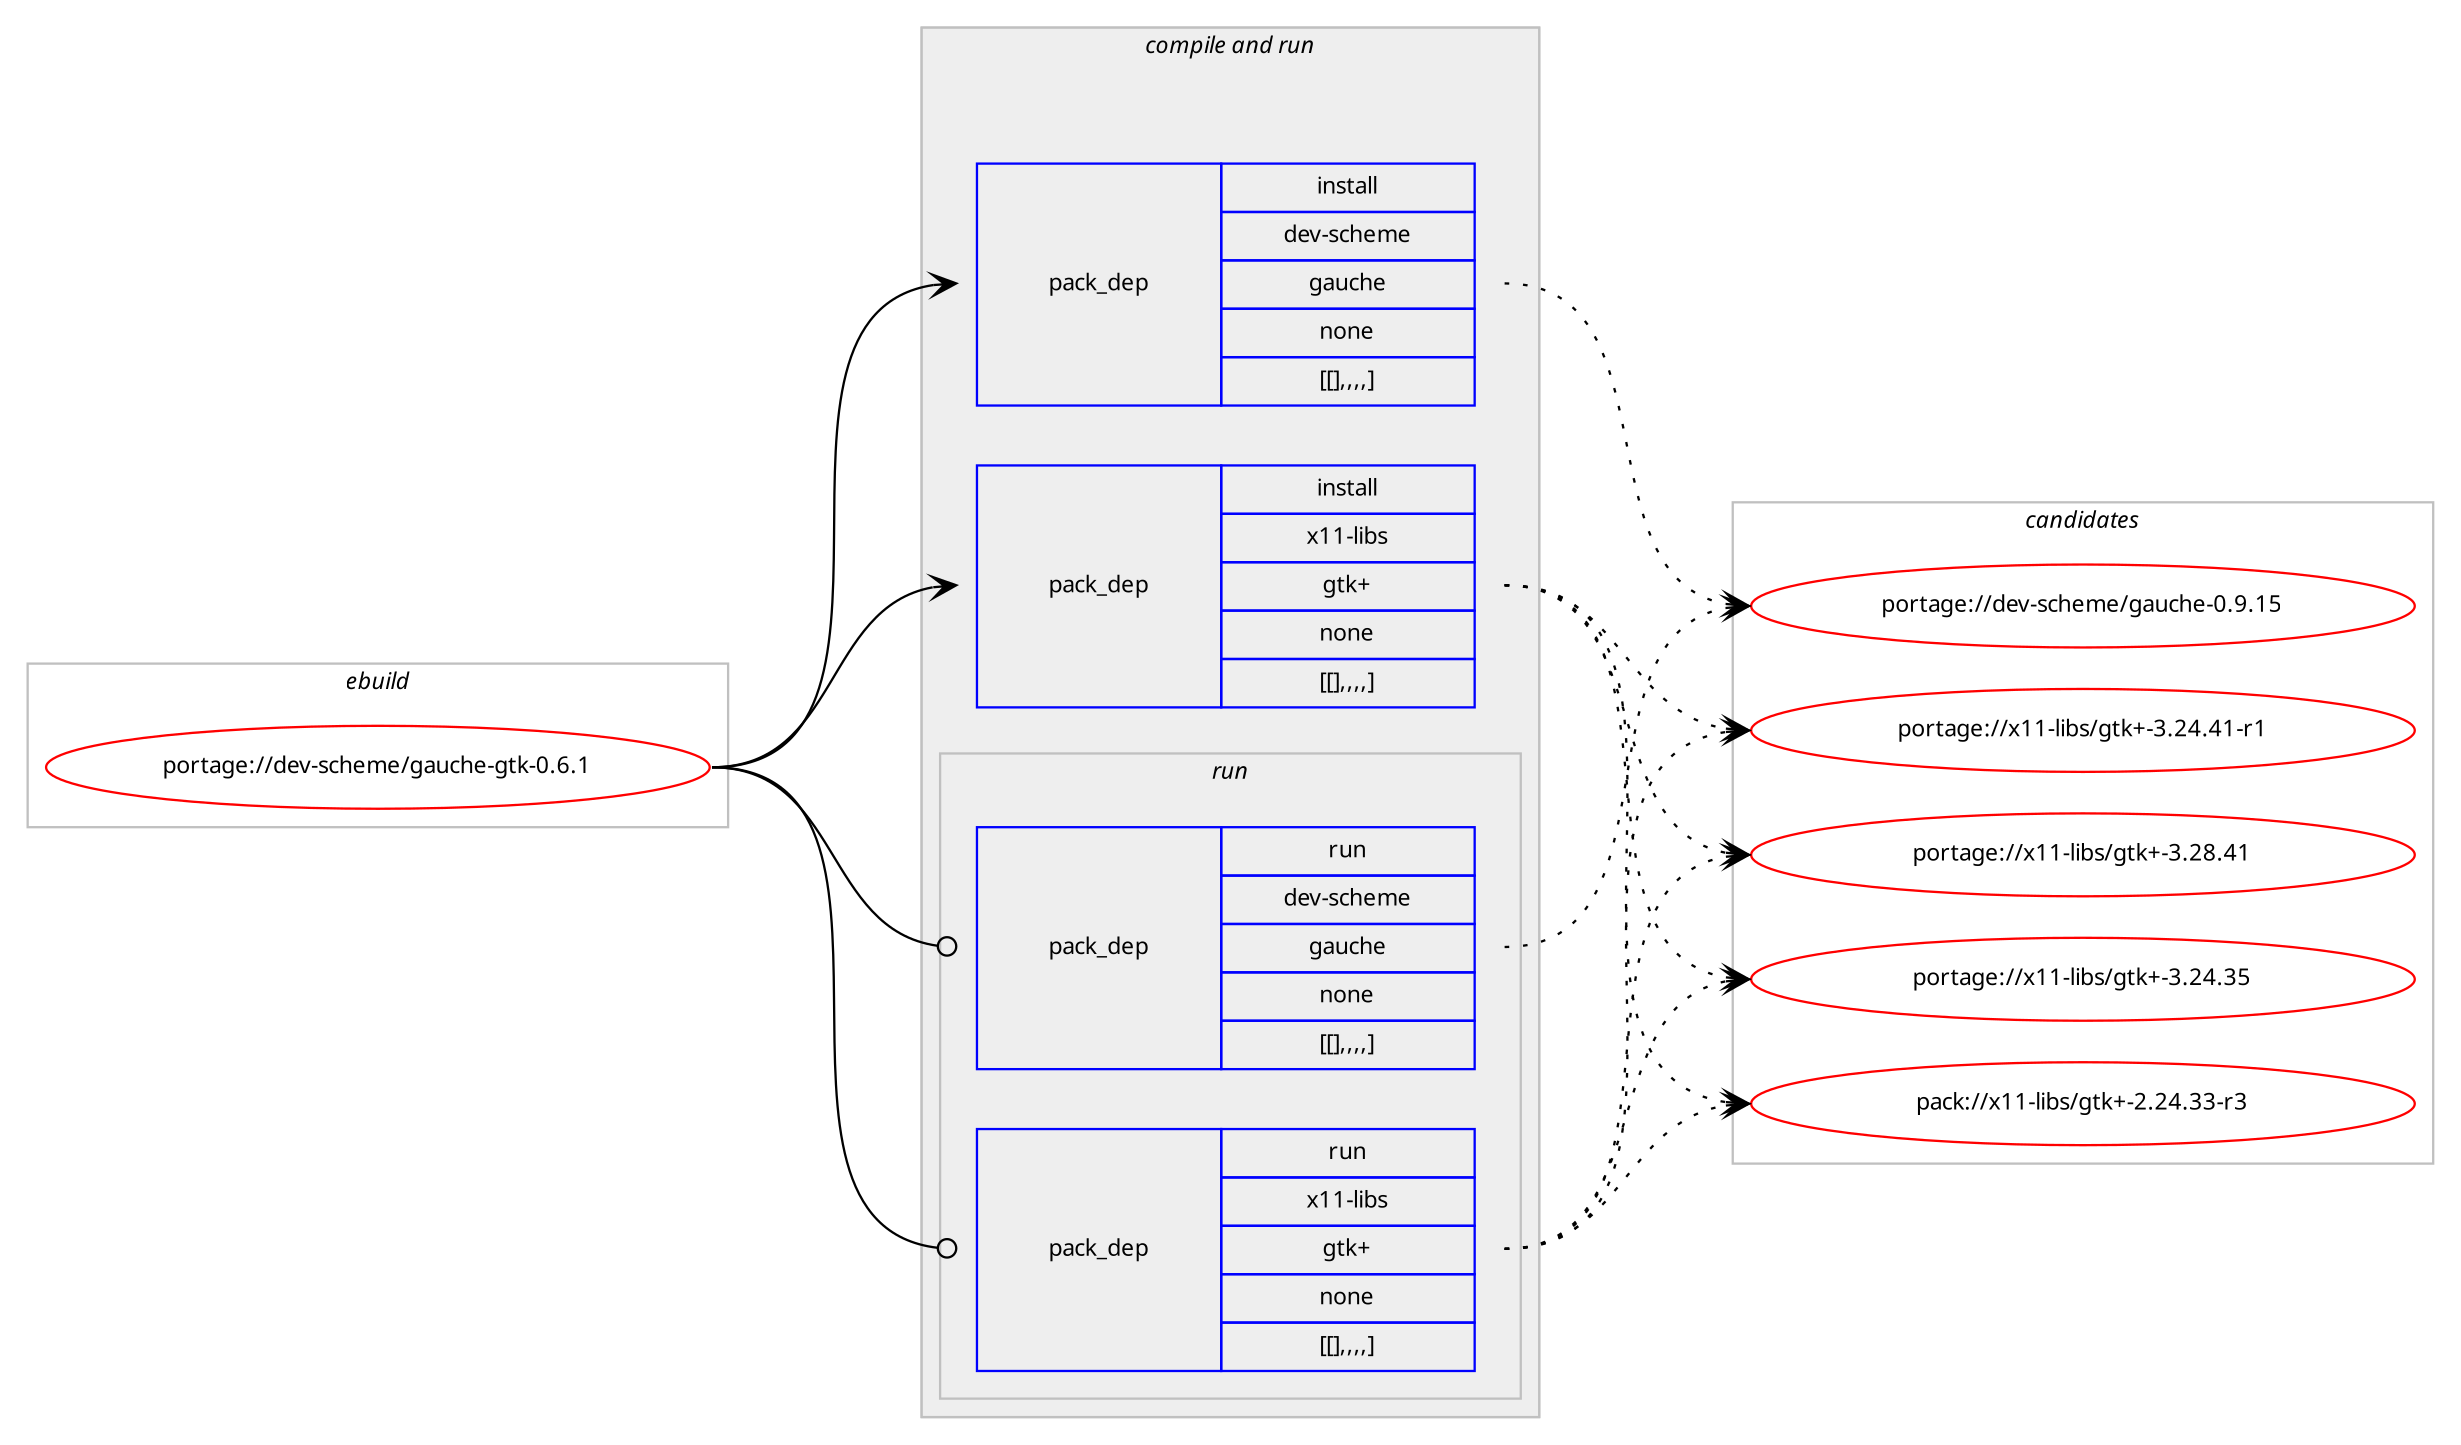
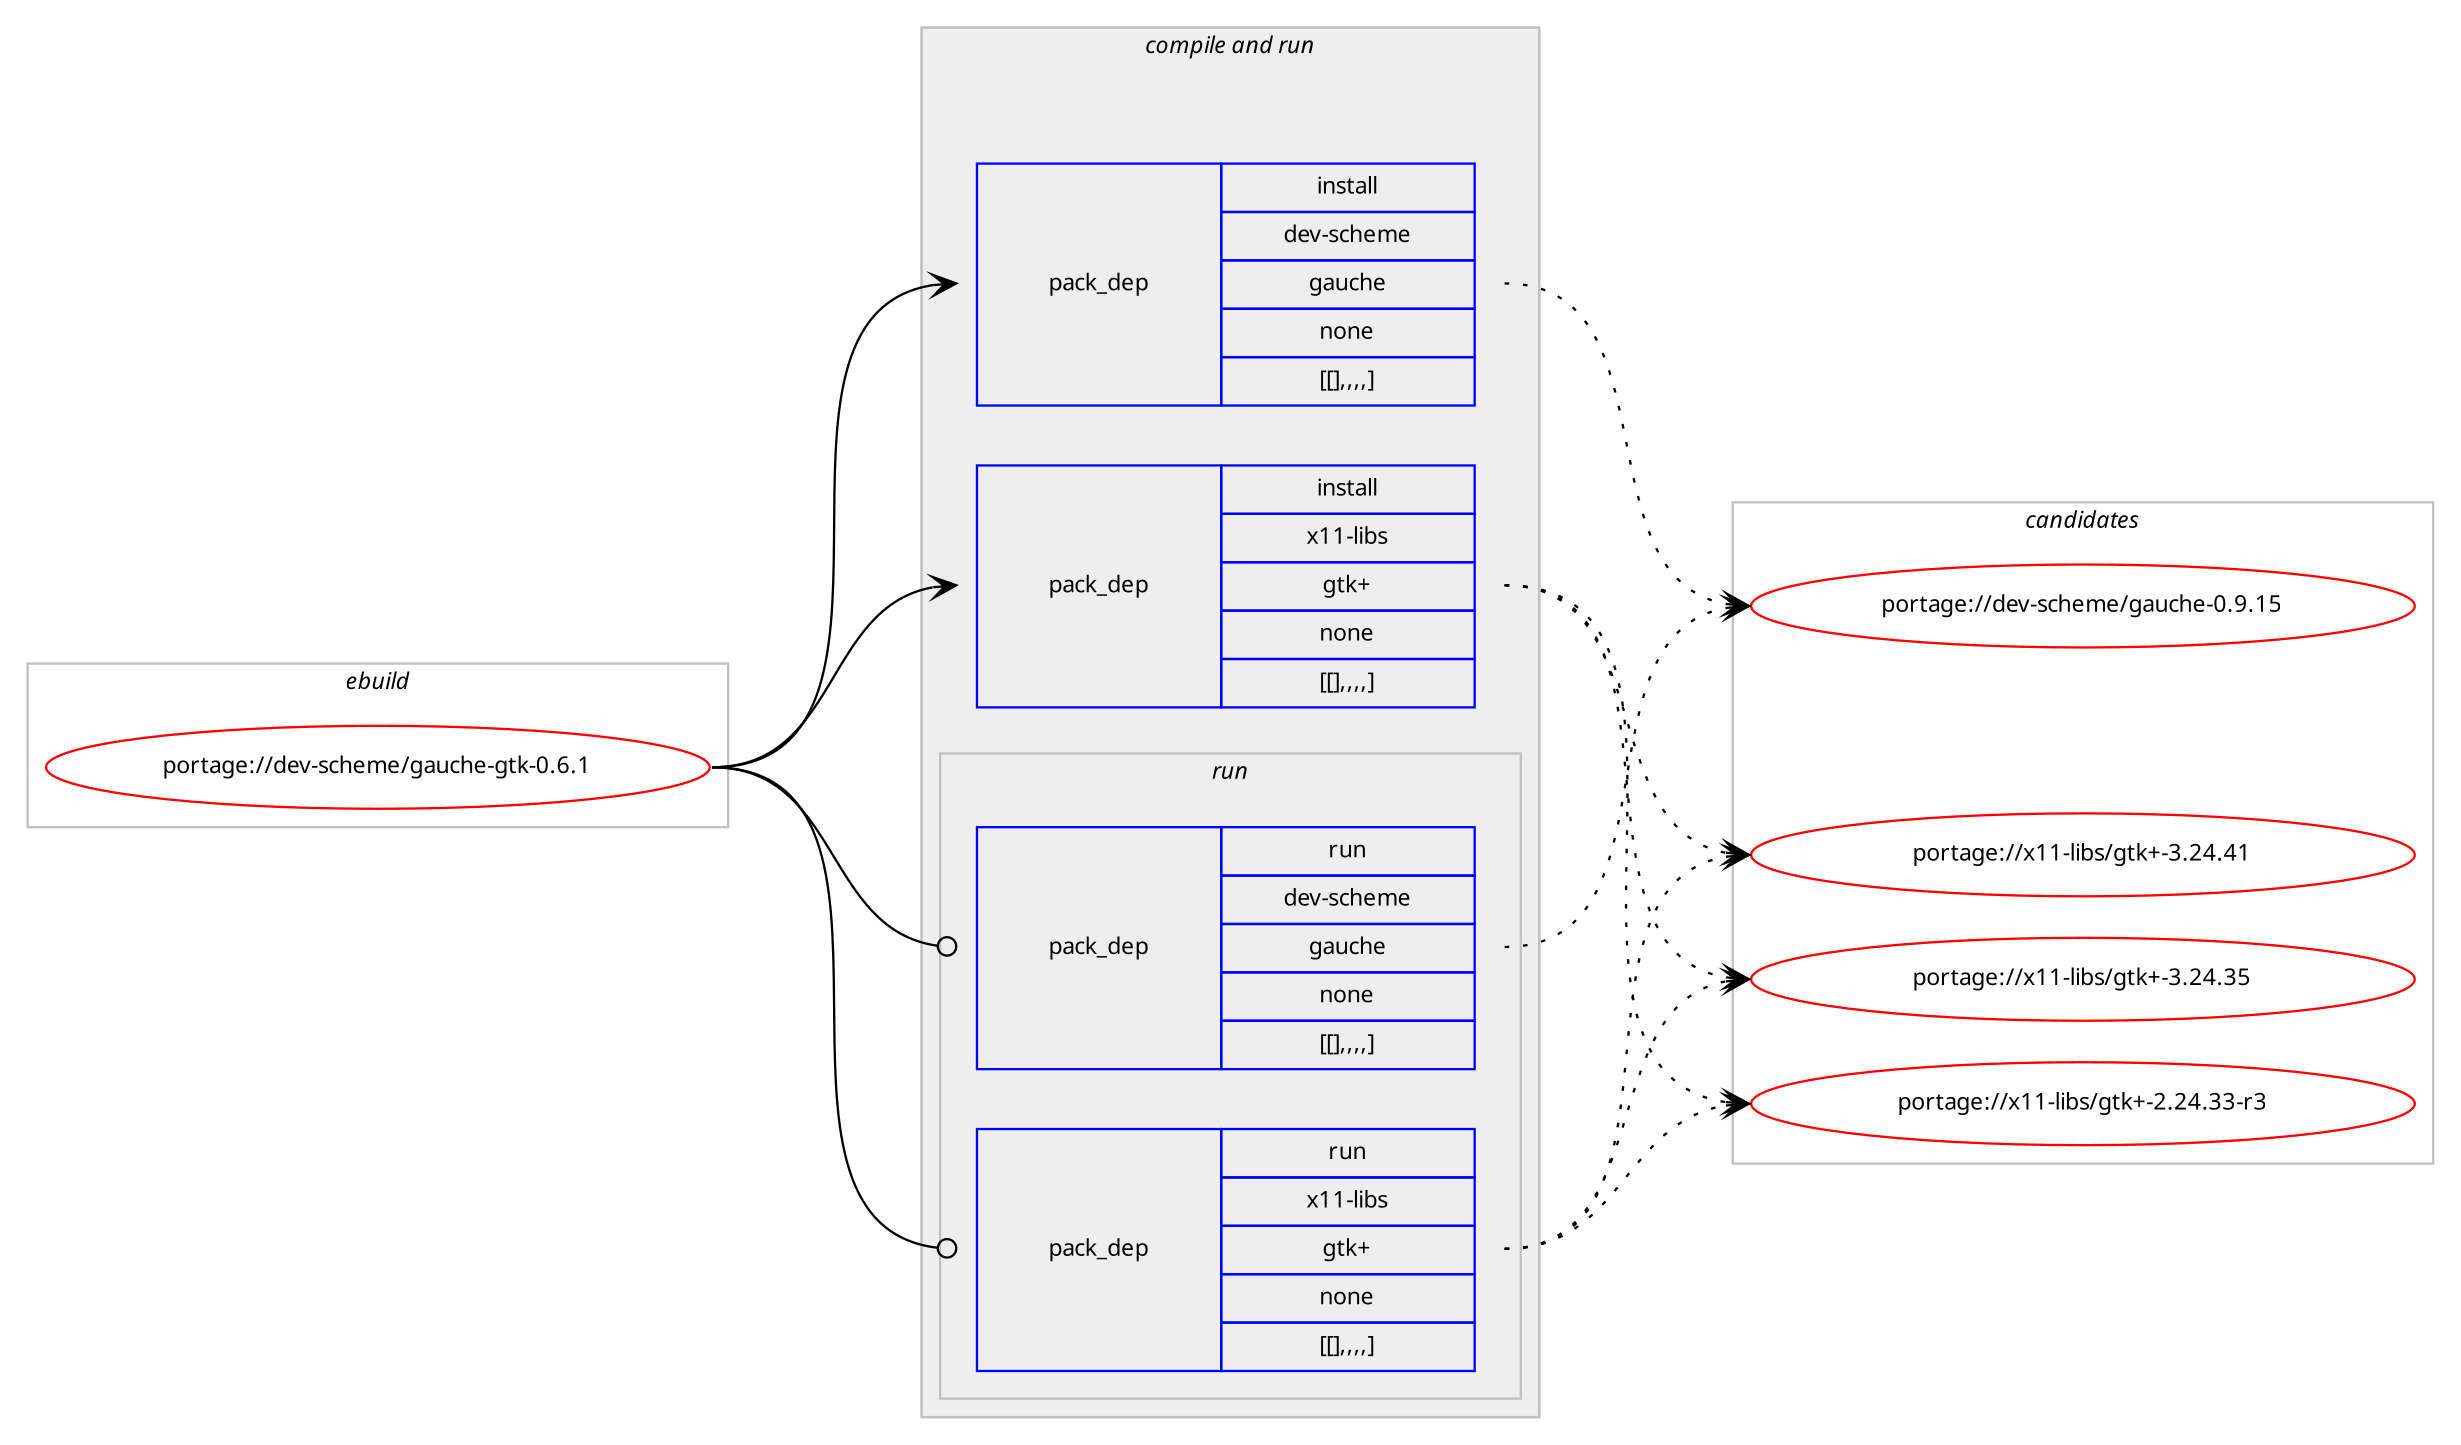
node "portage://x11-libs/gtk+-3.24.41-r1": removed
node "portage://x11-libs/gtk+-3.28.41": label "portage://x11-libs/gtk+-3.28.41" -> "portage://x11-libs/gtk+-3.24.41"
node "pack://x11-libs/gtk+-2.24.33-r3": label "pack://x11-libs/gtk+-2.24.33-r3" -> "portage://x11-libs/gtk+-2.24.33-r3"
